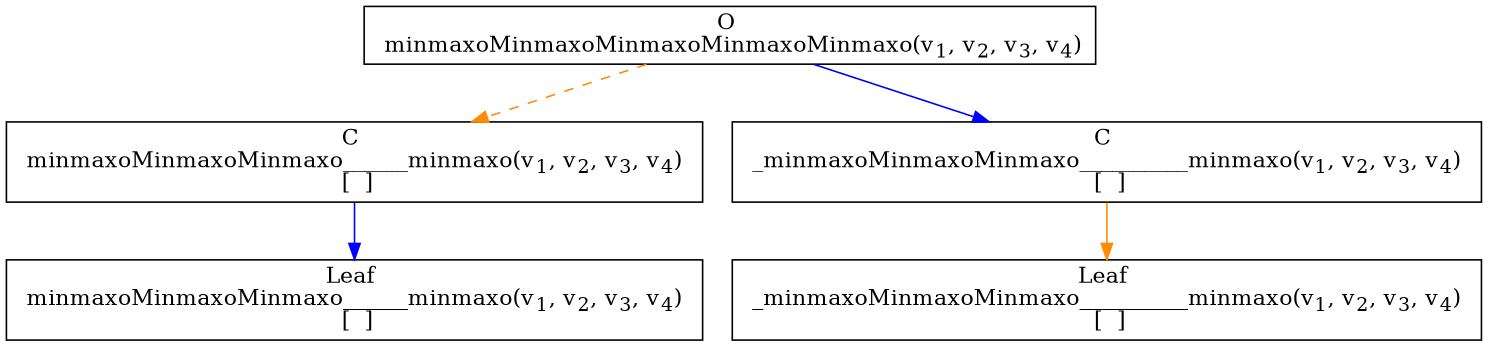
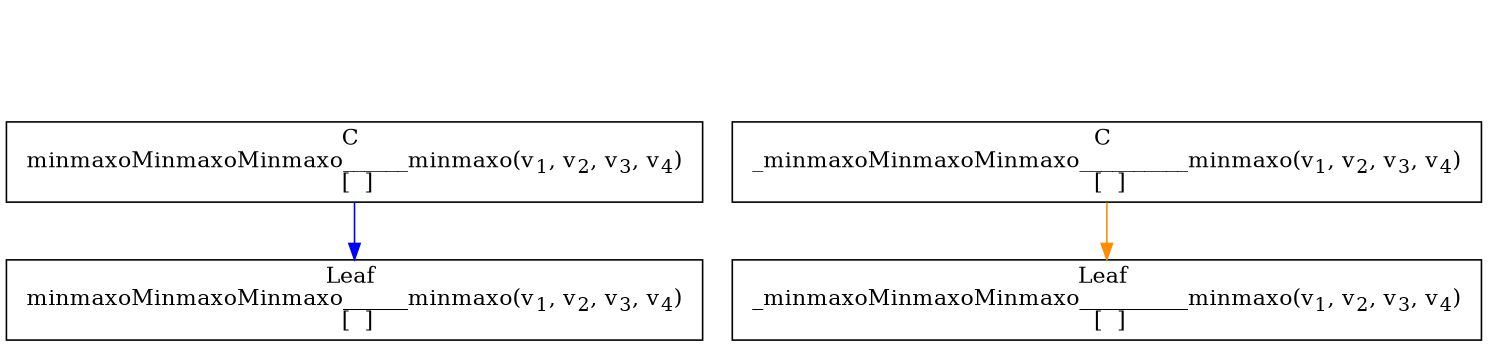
node "O": removed
